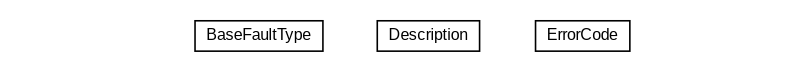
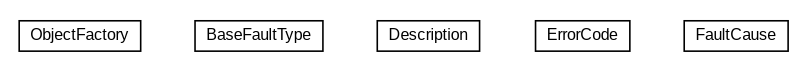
node "ObjectFactory": added
node "FaultCause": added
